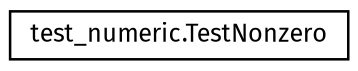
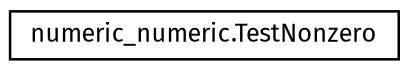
node "test_numeric.TestNonzero": label "test_numeric.TestNonzero" -> "numeric_numeric.TestNonzero"
